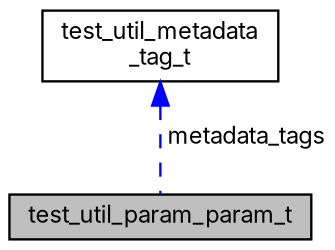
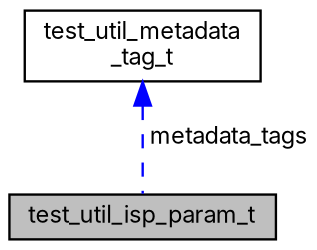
node "test_util_param_param_t": label "test_util_param_param_t" -> "test_util_isp_param_t"
